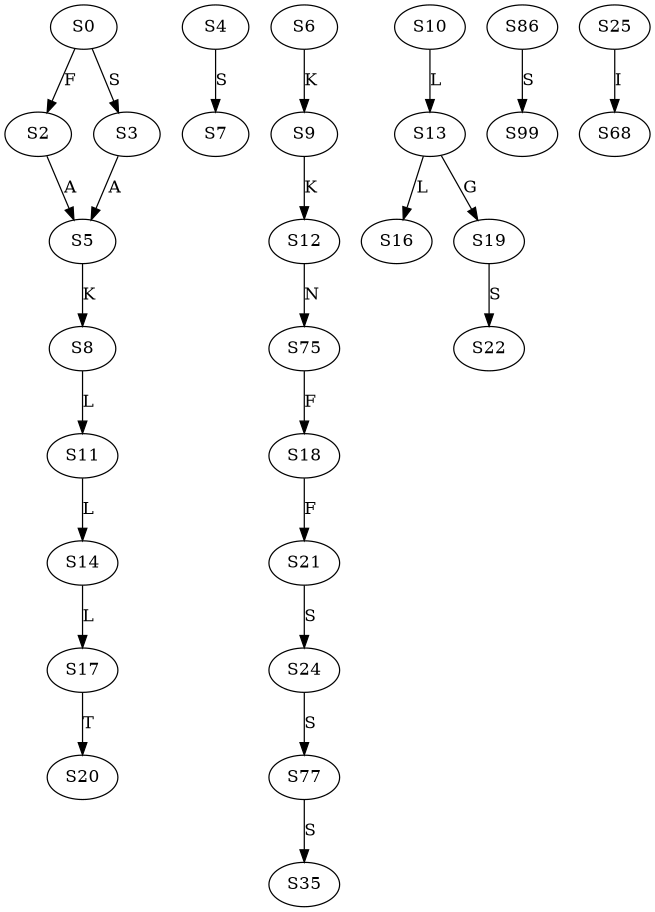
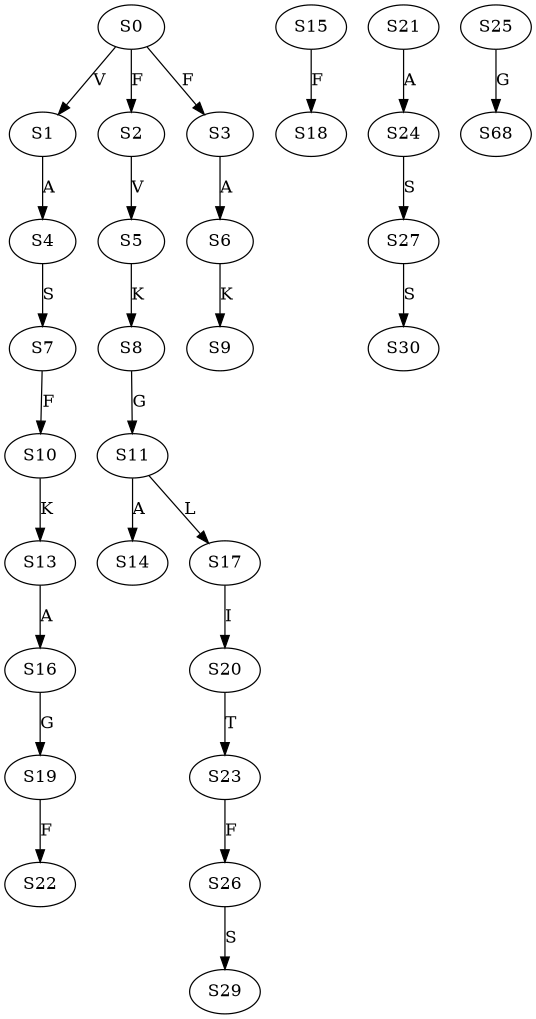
node "S86": label "S86" -> "S26"
edge "S0" -> "S3": label "S" -> "F"
edge "S10" -> "S13": label "L" -> "K"
edge "S25" -> "S68": label "I" -> "G"
node "S1": added
node "S99": label "S99" -> "S29"
edge "S3" -> "S5": now "S3" -> "S6"
edge "S13" -> "S19": now "S16" -> "S19"
edge "S2" -> "S5": label "A" -> "V"
edge "S13" -> "S16": label "L" -> "A"
node "S12": removed
edge "S19" -> "S22": label "S" -> "F"
node "S75": label "S75" -> "S15"
edge "S7" -> "S10": added, label "F"
edge "S8" -> "S11": label "L" -> "G"
edge "S18" -> "S21": removed, label "F"
edge "S11" -> "S14": label "L" -> "A"
edge "S14" -> "S17": now "S11" -> "S17"
edge "S21" -> "S24": label "S" -> "A"
edge "S17" -> "S20": label "T" -> "I"
node "S23": added
node "S77": label "S77" -> "S27"
node "S35": label "S35" -> "S30"
